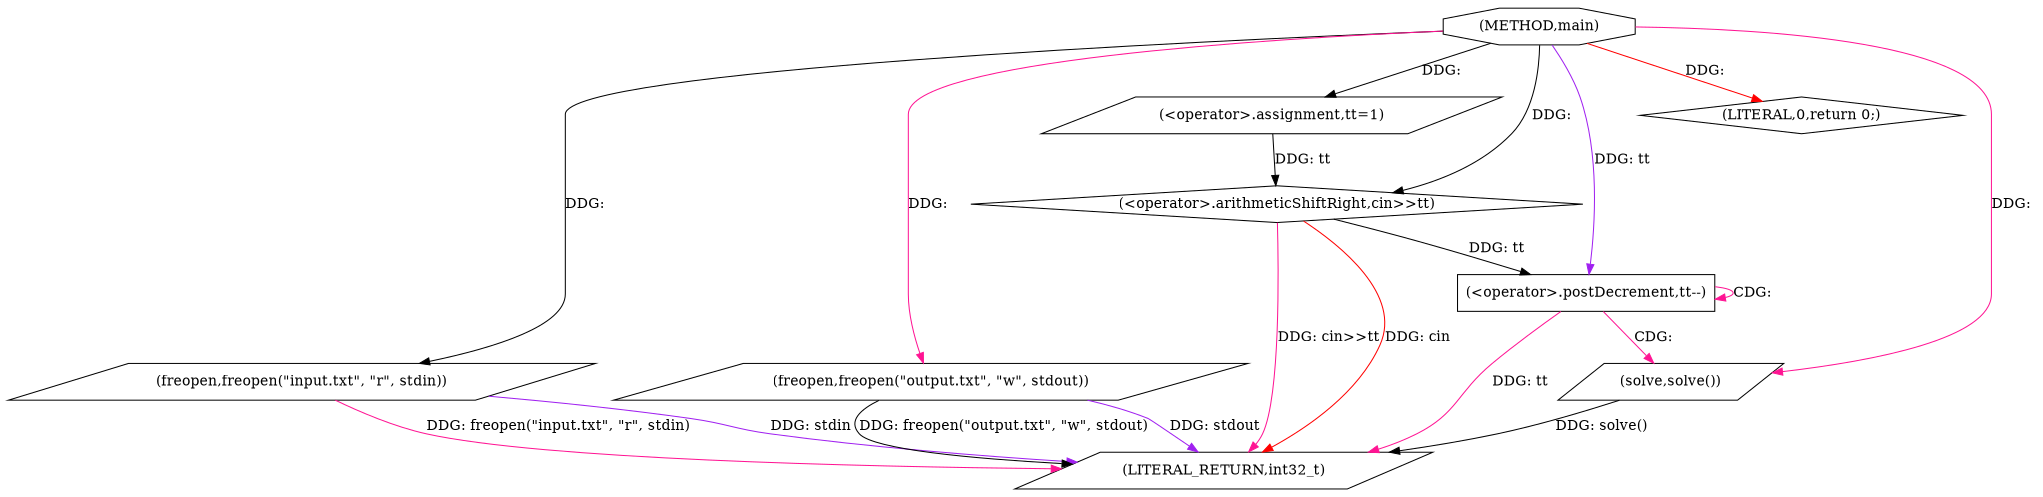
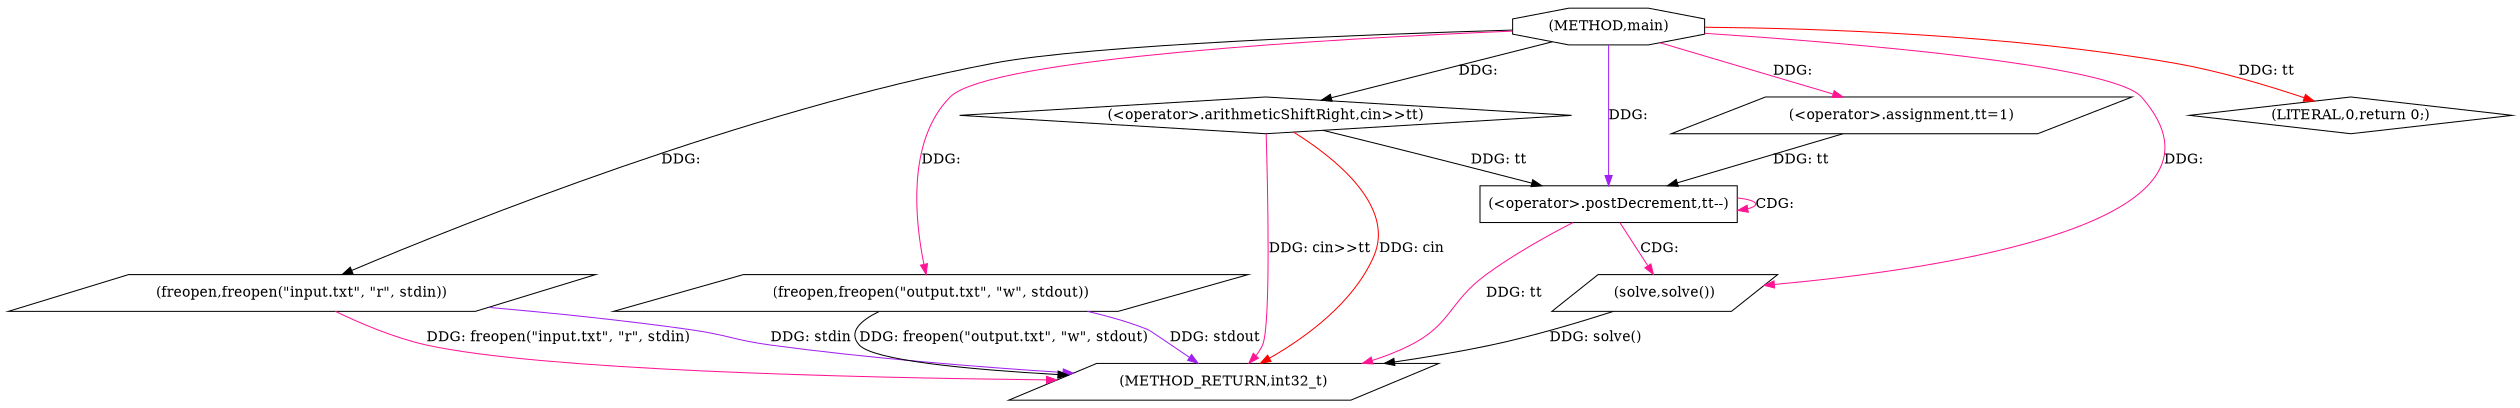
edge "(METHOD,main)" -> "(<operator>.assignment,tt=1)": color black -> deeppink
edge "(METHOD,main)" -> "(LITERAL,0,return 0;)": label "DDG: " -> "DDG: tt"
edge "(<operator>.assignment,tt=1)" -> "(<operator>.arithmeticShiftRight,cin>>tt)": now "(<operator>.assignment,tt=1)" -> "(<operator>.postDecrement,tt--)"
edge "(METHOD,main)" -> "(<operator>.postDecrement,tt--)": label "DDG: tt" -> "DDG: "
node "(LITERAL_RETURN,int32_t)": label "(LITERAL_RETURN,int32_t)" -> "(METHOD_RETURN,int32_t)"
